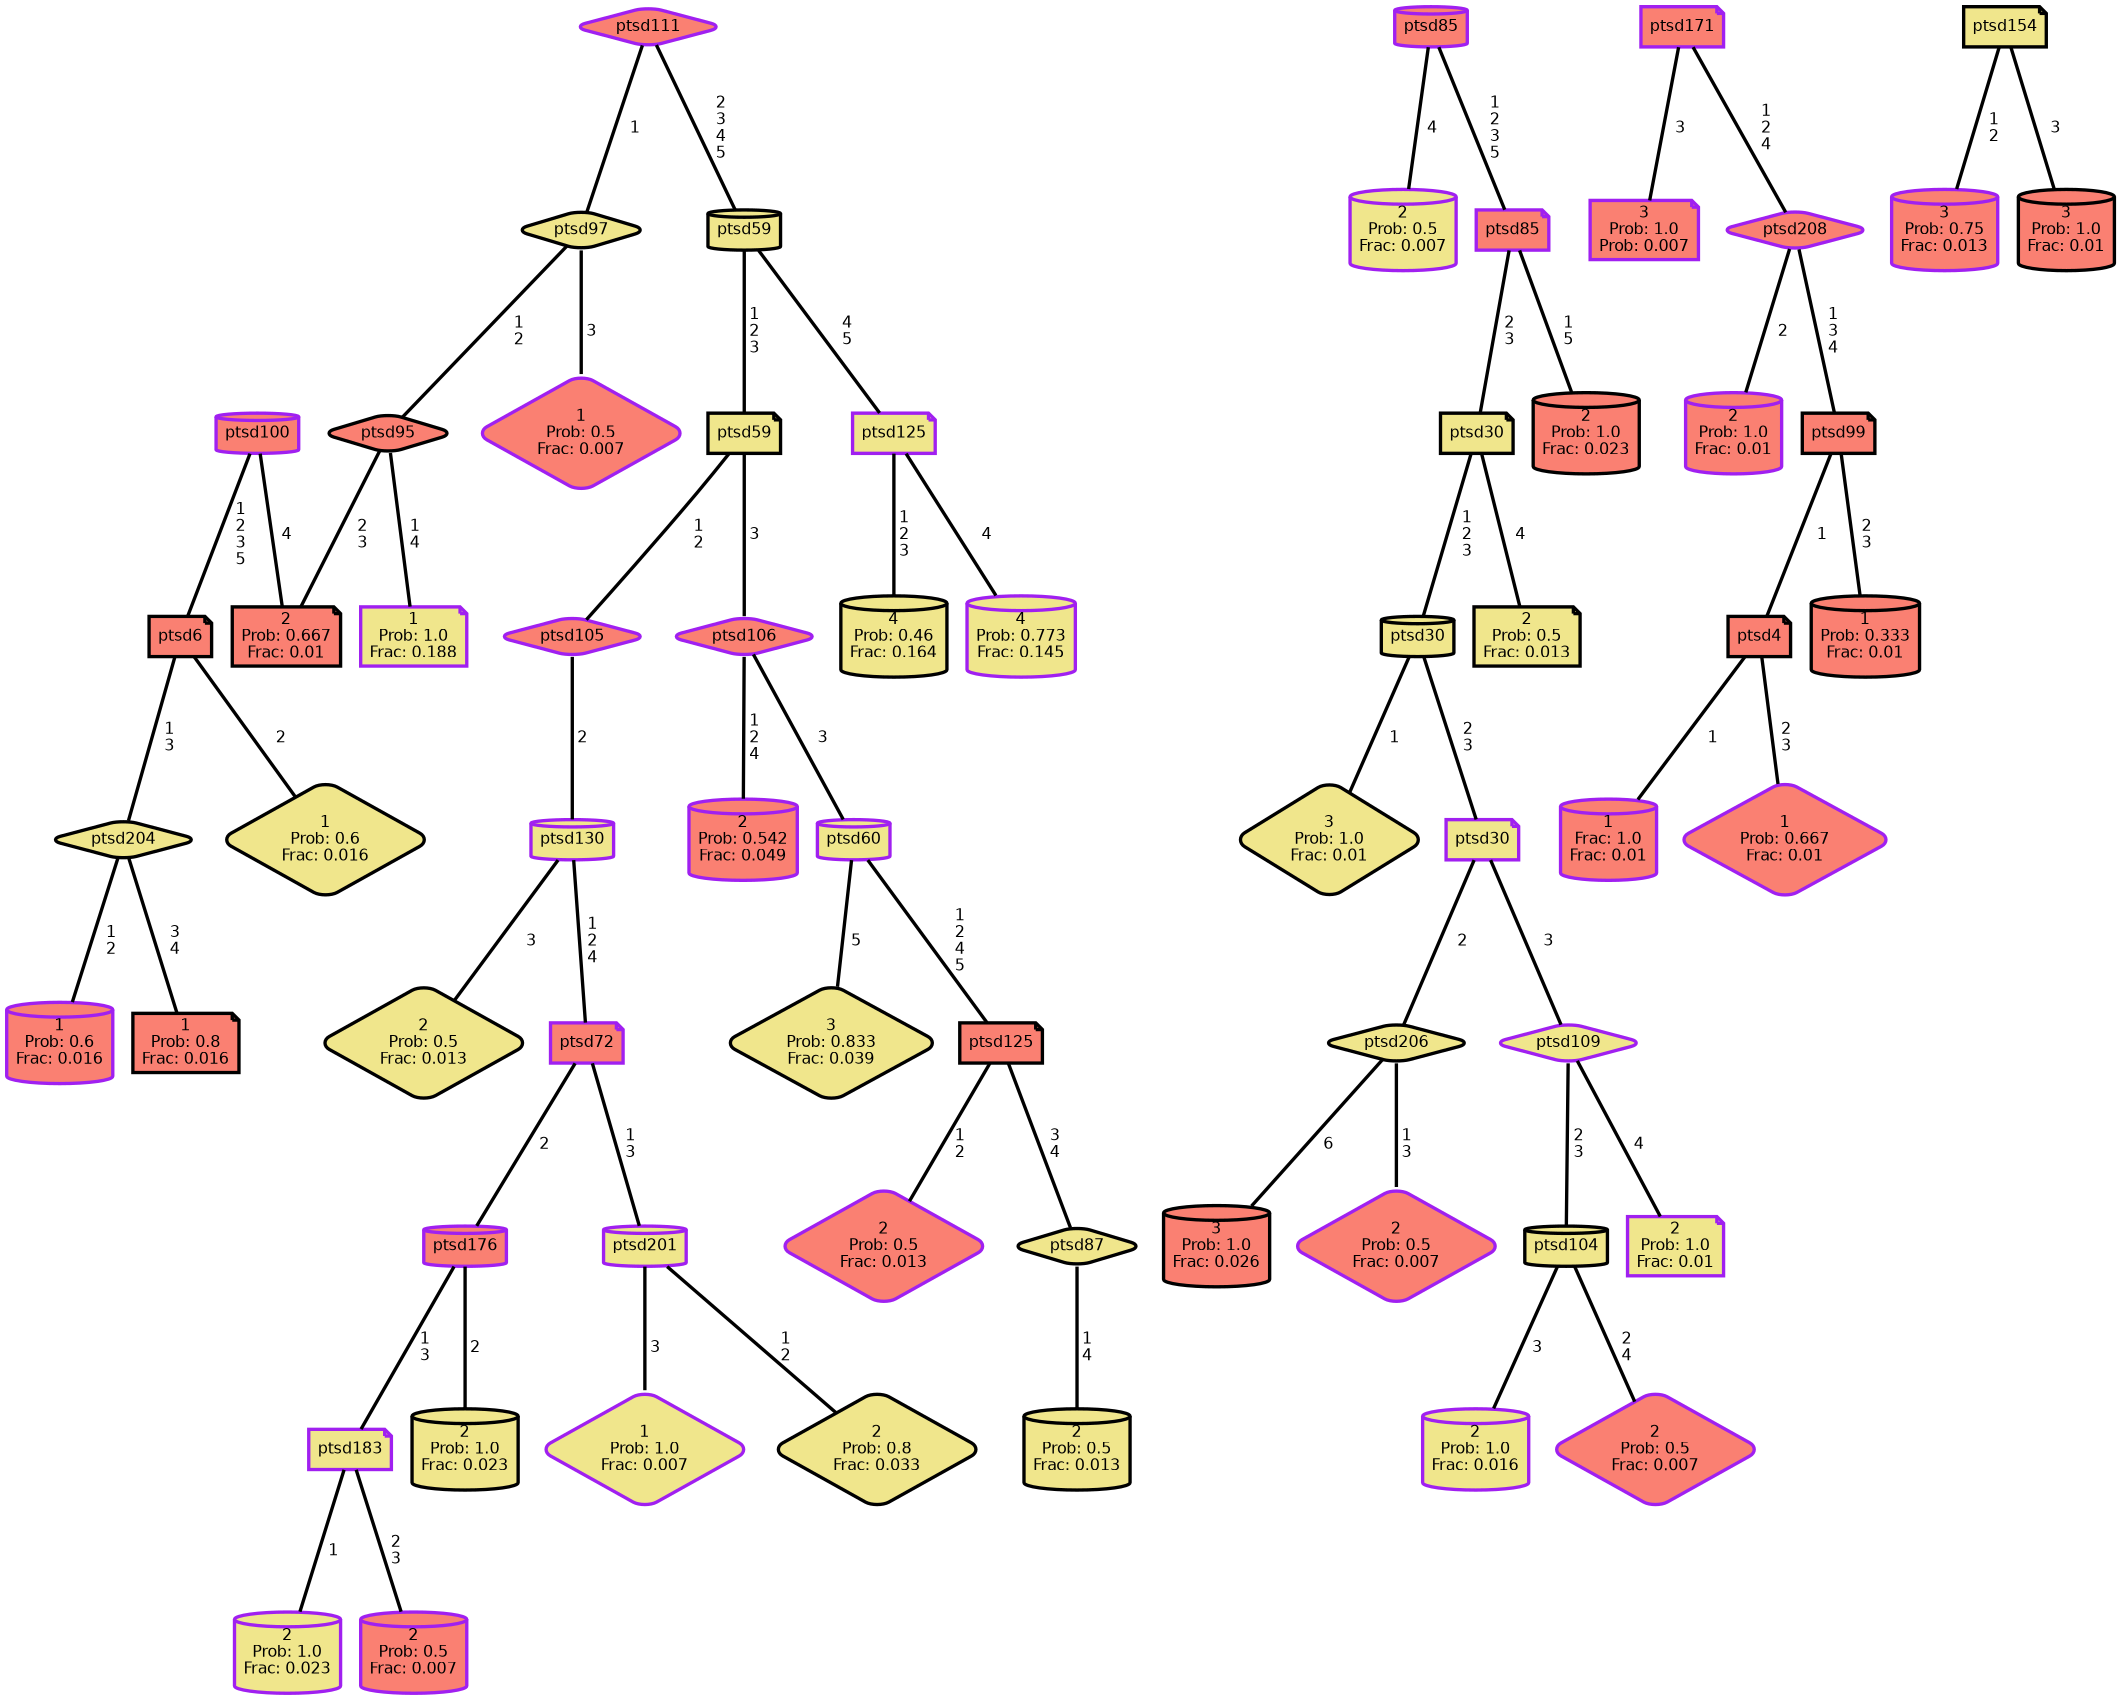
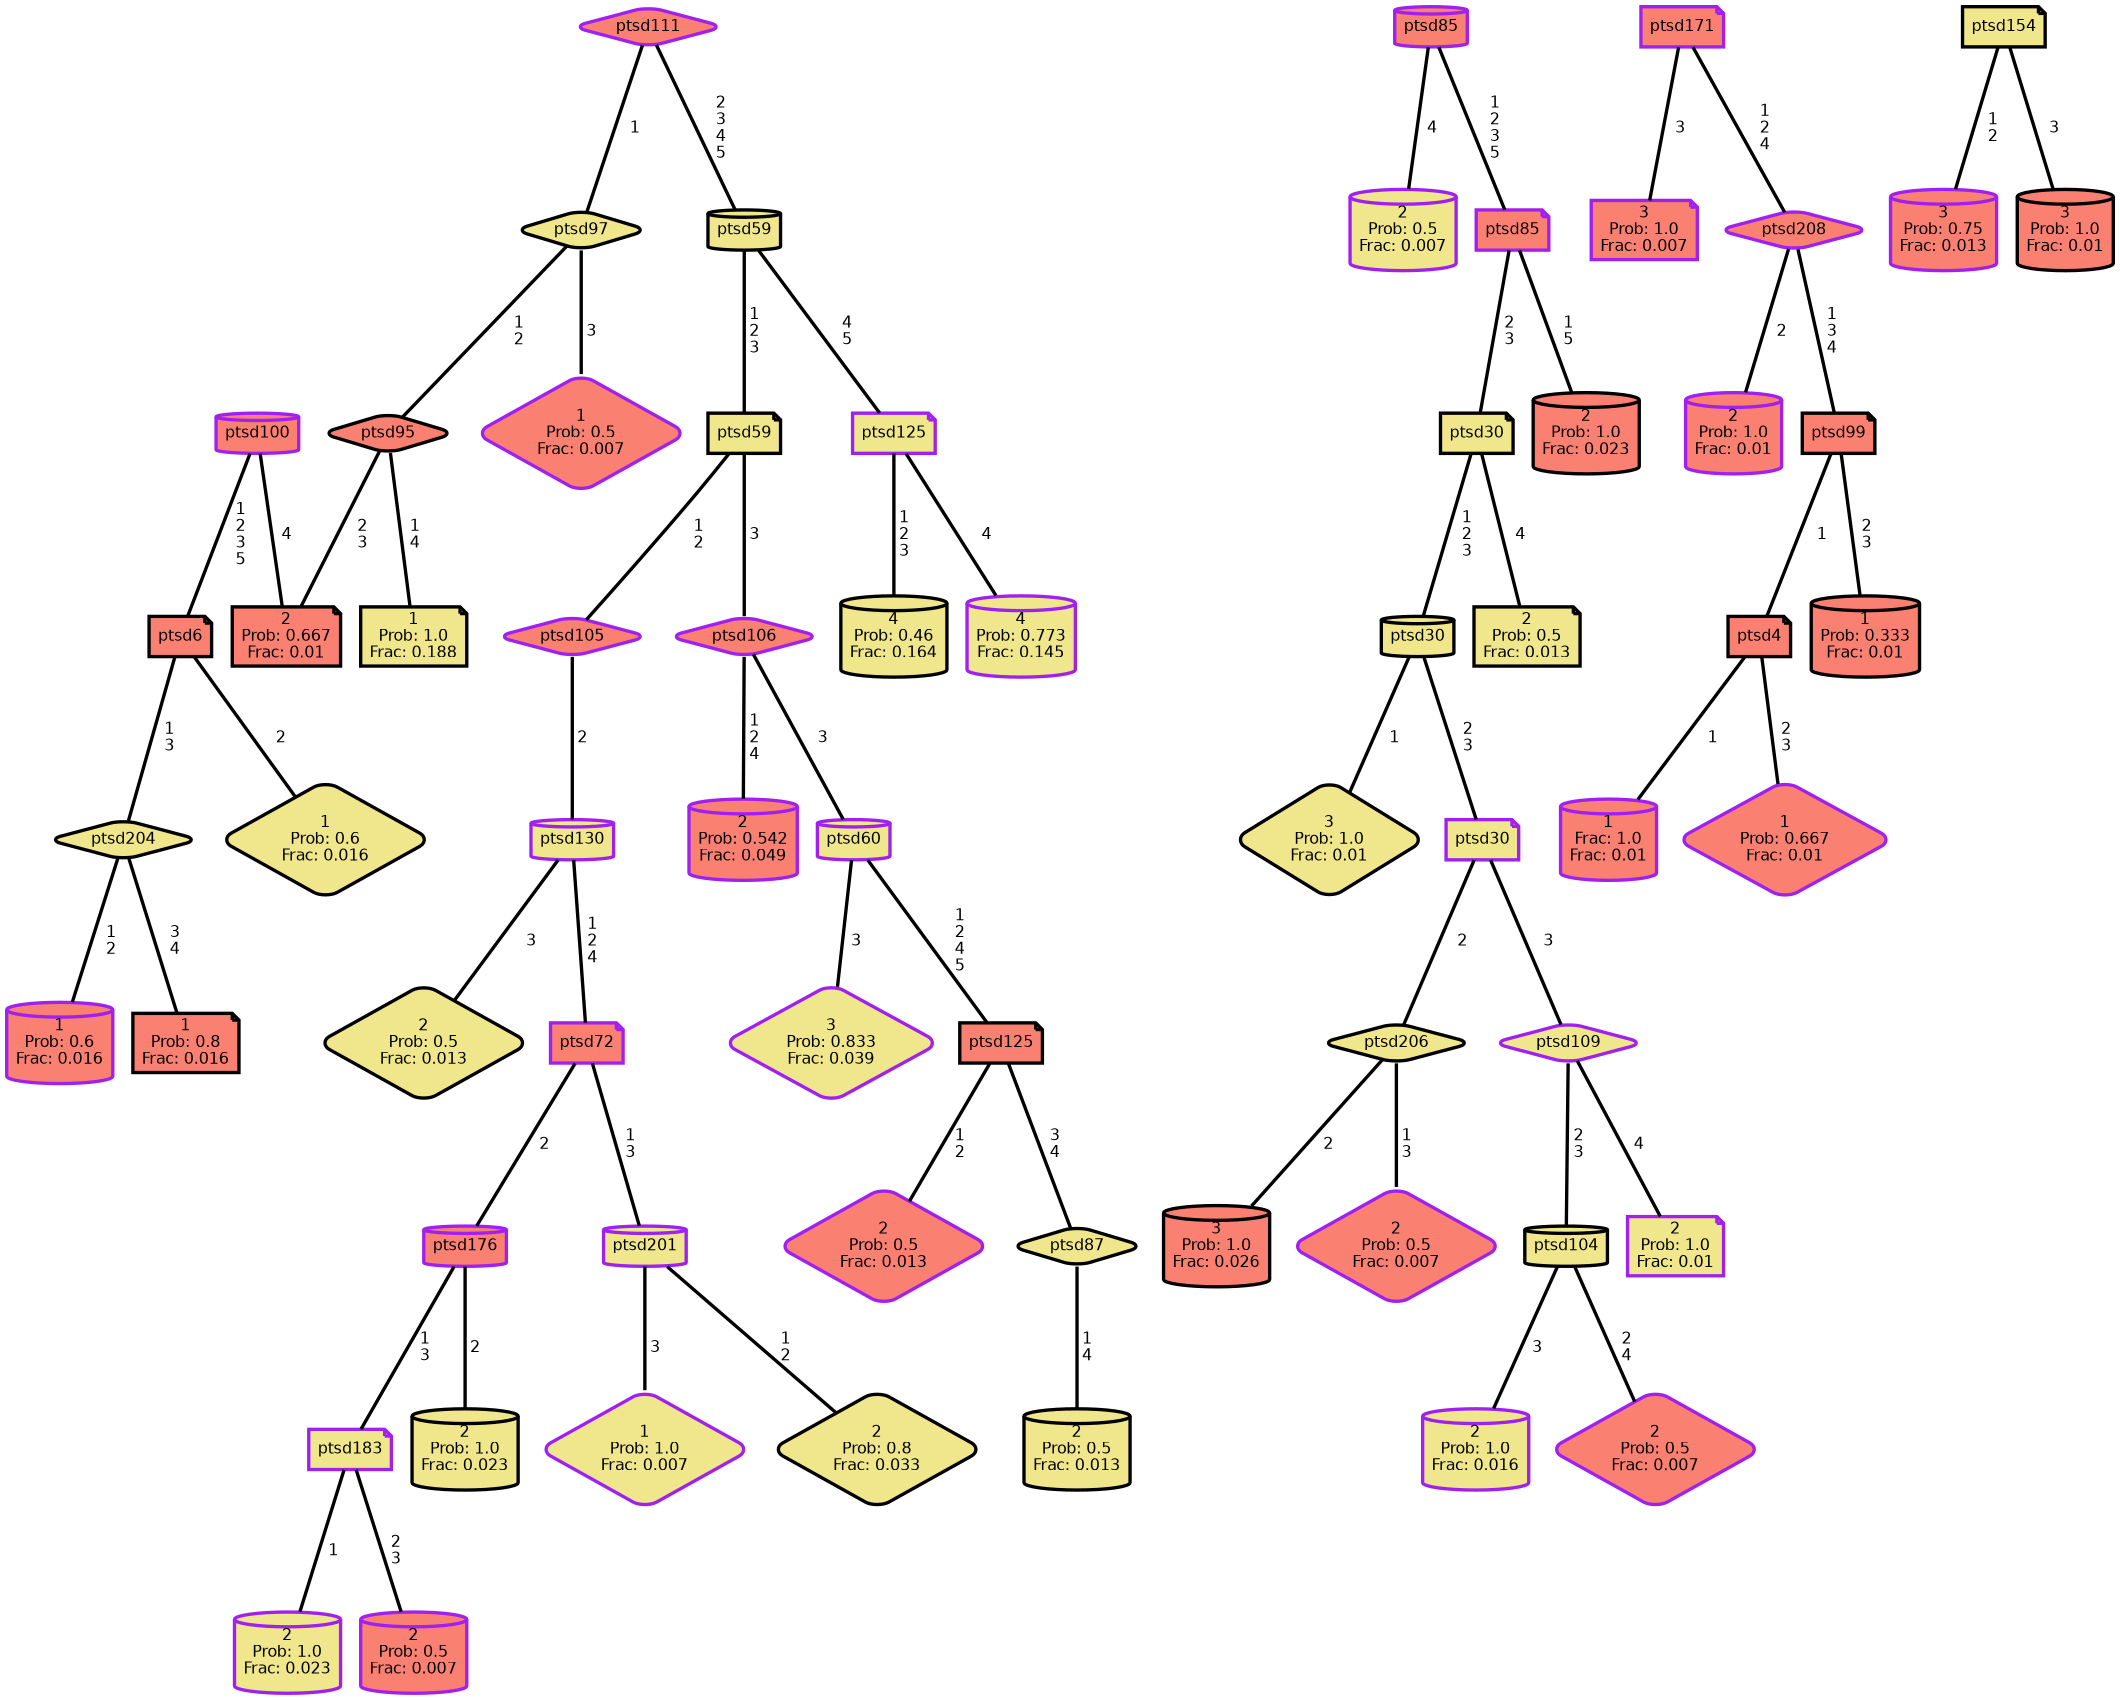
node "3 Prob: 1.0 Prob: 0.007": label "3 Prob: 1.0 Prob: 0.007" -> "3 Prob: 1.0 Frac: 0.007"
node "1 Prob: 1.0 Frac: 0.188": color purple -> black
edge "ptsd60" -- "3 Prob: 0.833 Frac: 0.039": label " 5" -> " 3"
node "3 Prob: 0.833 Frac: 0.039": color black -> purple
edge "ptsd206" -- "3 Prob: 1.0 Frac: 0.026": label " 6" -> " 2"
